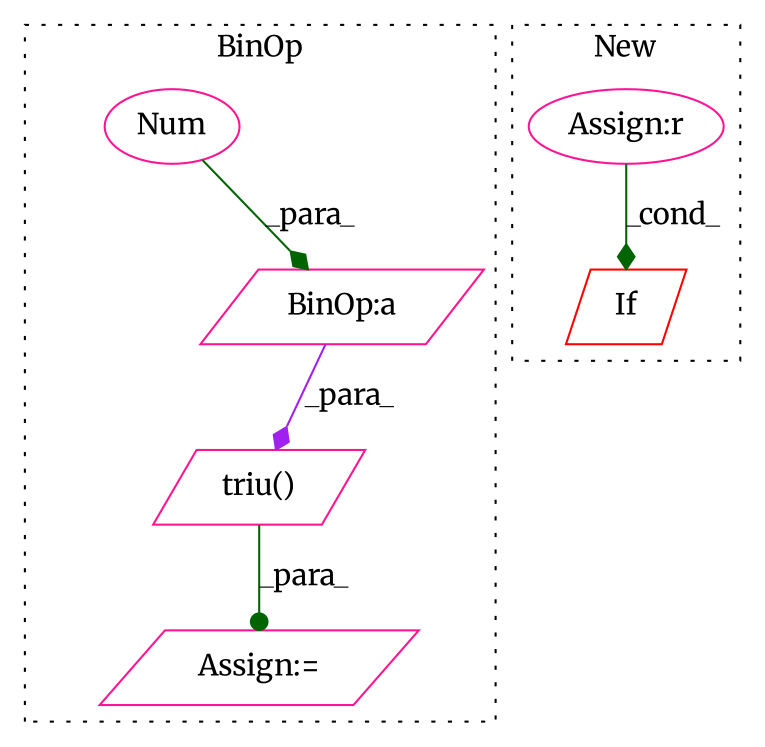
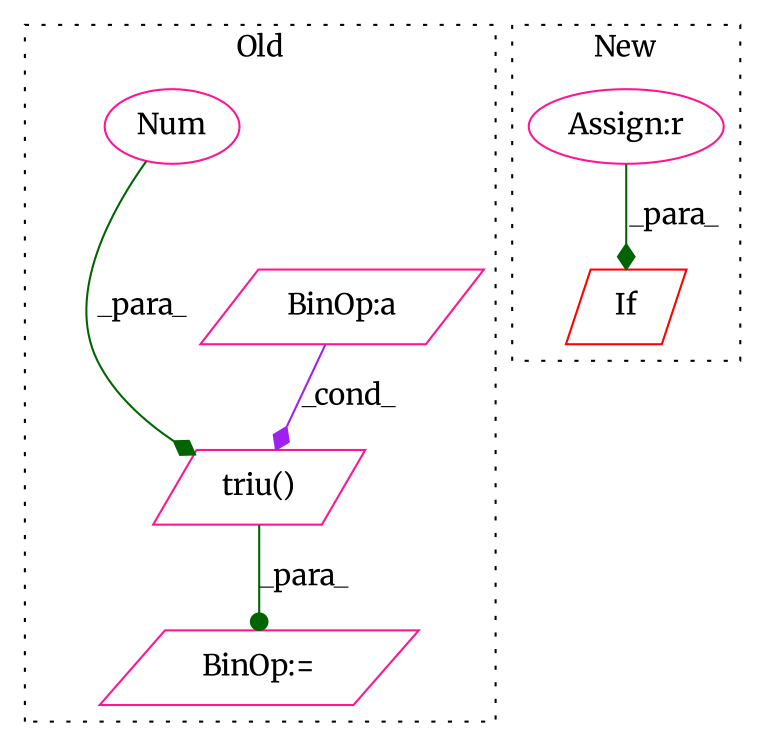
cluster "BinOp": label "BinOp" -> "Old"
edge "Num" -> "BinOp:a": now "Num" -> "triu()"
edge "Assign:r" -> "If": label "_cond_" -> "_para_"
edge "BinOp:a" -> "triu()": label "_para_" -> "_cond_"
node "Assign:=": label "Assign:=" -> "BinOp:="
